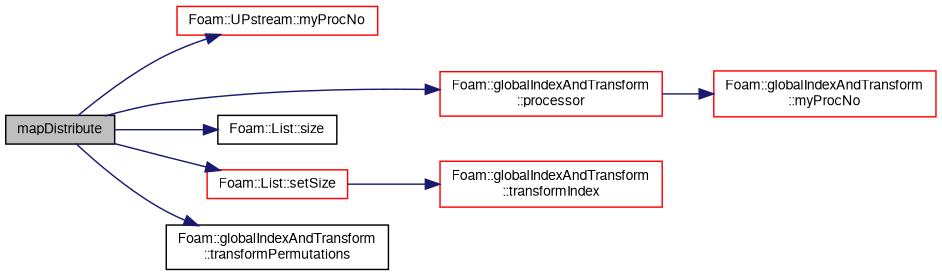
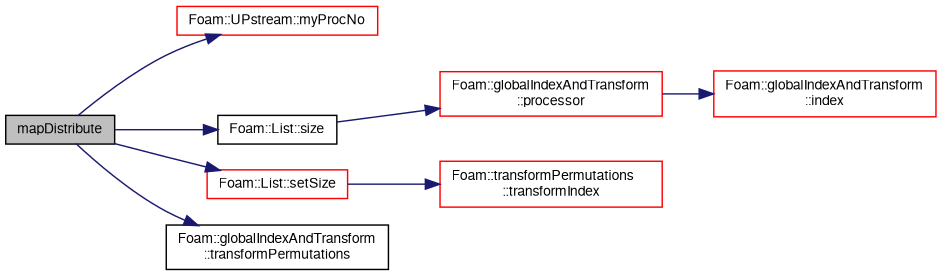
edge "mapDistribute" -> "Foam::globalIndexAndTransform ::processor": now "Foam::List::size" -> "Foam::globalIndexAndTransform ::processor"
node "Foam::globalIndexAndTransform ::myProcNo": label "Foam::globalIndexAndTransform ::myProcNo" -> "Foam::globalIndexAndTransform ::index"
node "Foam::globalIndexAndTransform ::transformIndex": label "Foam::globalIndexAndTransform ::transformIndex" -> "Foam::transformPermutations ::transformIndex"
